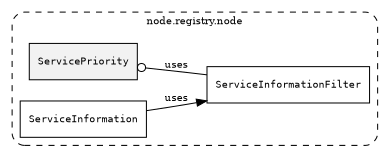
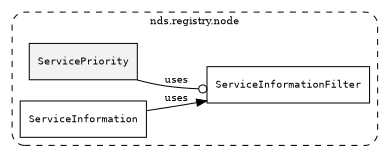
cluster "node.registry.node": label "node.registry.node" -> "nds.registry.node"
edge "ServiceInformationFilter" -> "ServicePriority": reversed
